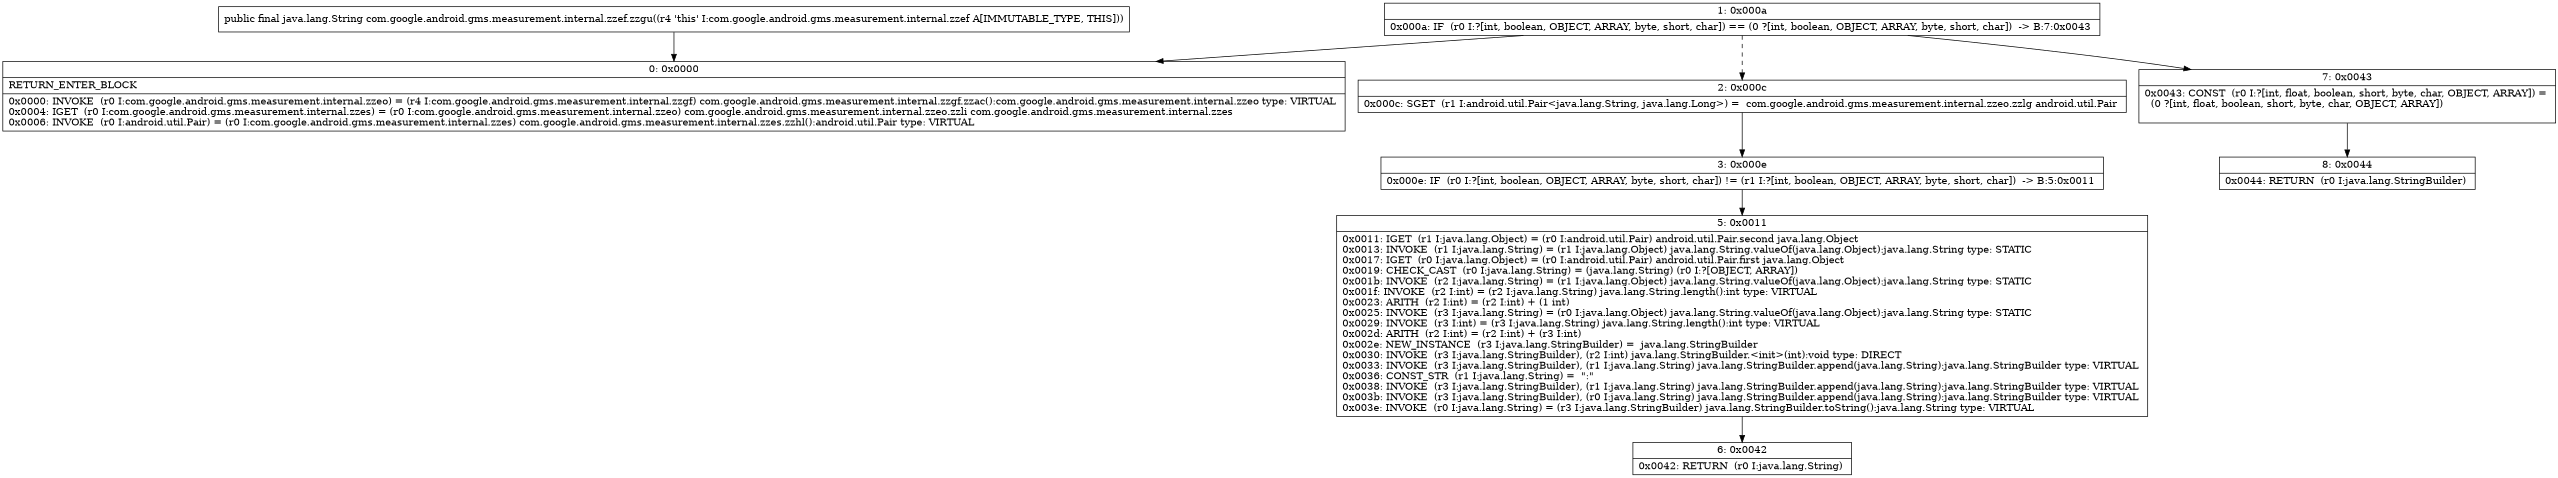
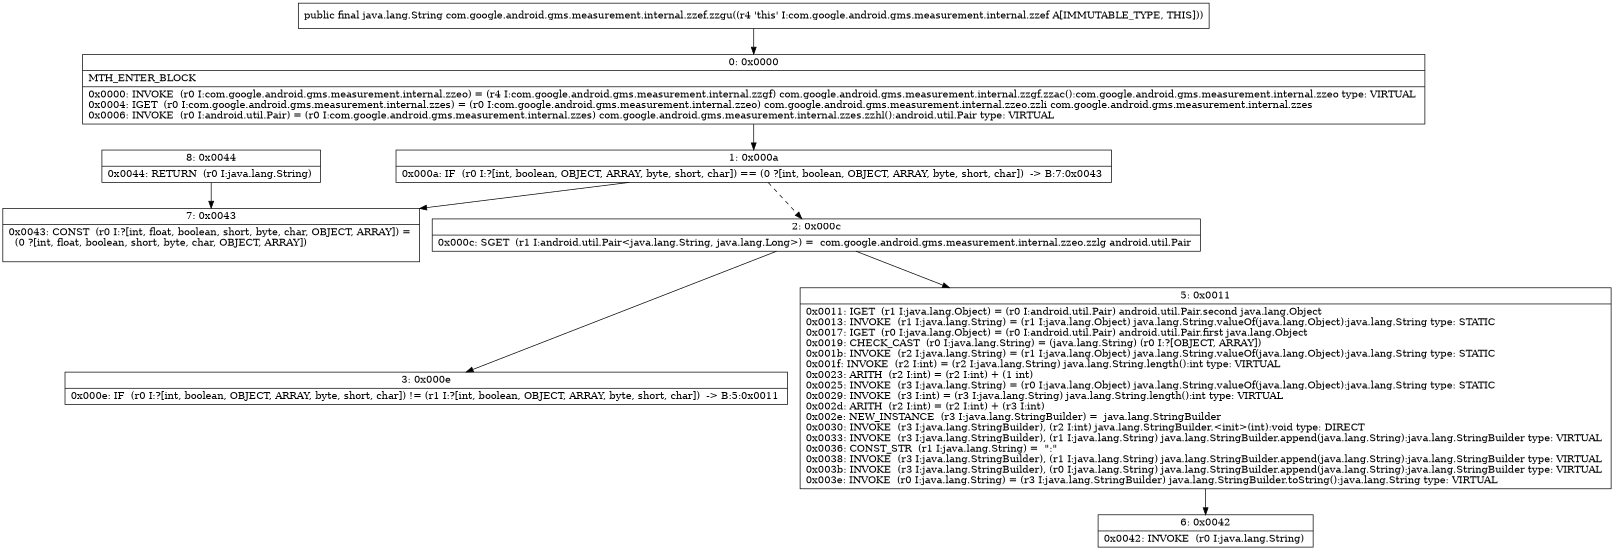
edge "1: 0x000a" -> "0: 0x0000": reversed
node "0: 0x0000": text "RETURN_ENTER_BLOCK" -> "MTH_ENTER_BLOCK"
edge "7: 0x0043" -> "8: 0x0044": reversed
node "8: 0x0044": text "0x0044: RETURN  (r0 I:java.lang.StringBuilder)" -> "0x0044: RETURN  (r0 I:java.lang.String)"
edge "3: 0x000e" -> "5: 0x0011": now "2: 0x000c" -> "5: 0x0011"
node "6: 0x0042": text "0x0042: RETURN  (r0 I:java.lang.String)" -> "0x0042: INVOKE  (r0 I:java.lang.String)"
